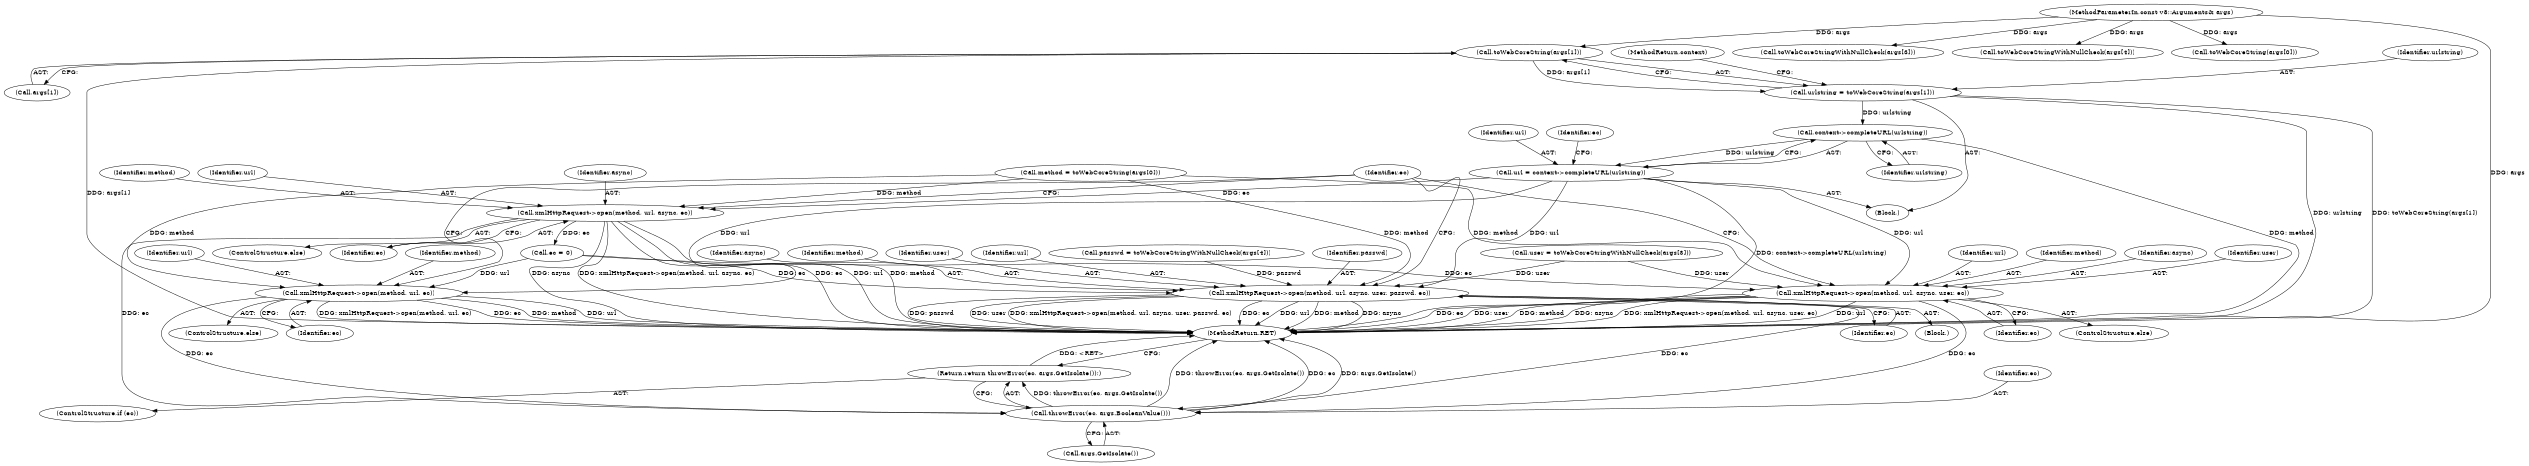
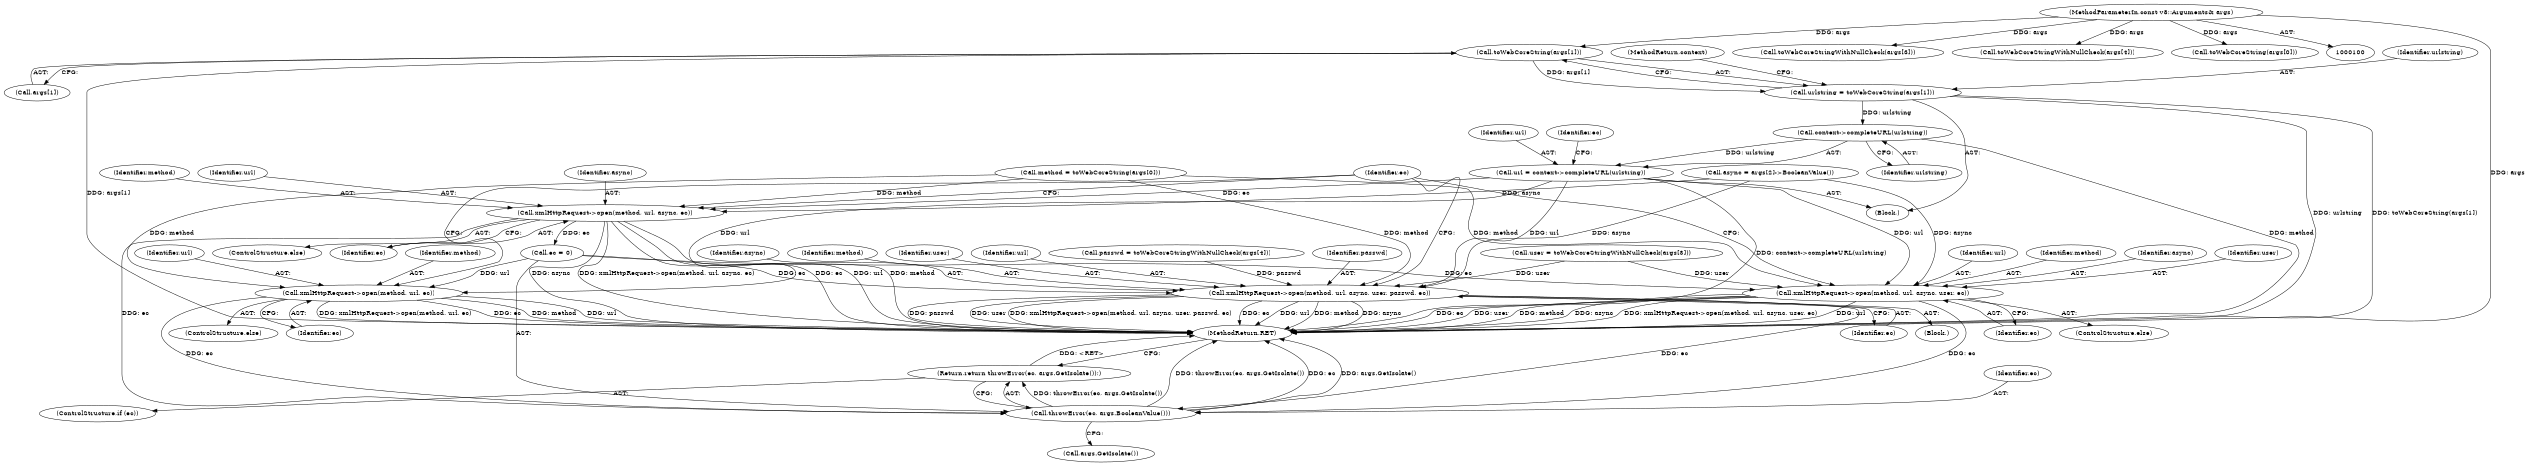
node "1000100": added
edge "(Call,url = context->completeURL(urlstring))" -> "(Call,context->completeURL(urlstring))": removed, label "CFG:"
node "(Call,async = args[2]->BooleanValue())": added
edge "(Call,args.GetIsolate())" -> "(Call,throwError(ec, args.BooleanValue()))": now "(Call,ec = 0)" -> "(Call,throwError(ec, args.BooleanValue()))"
